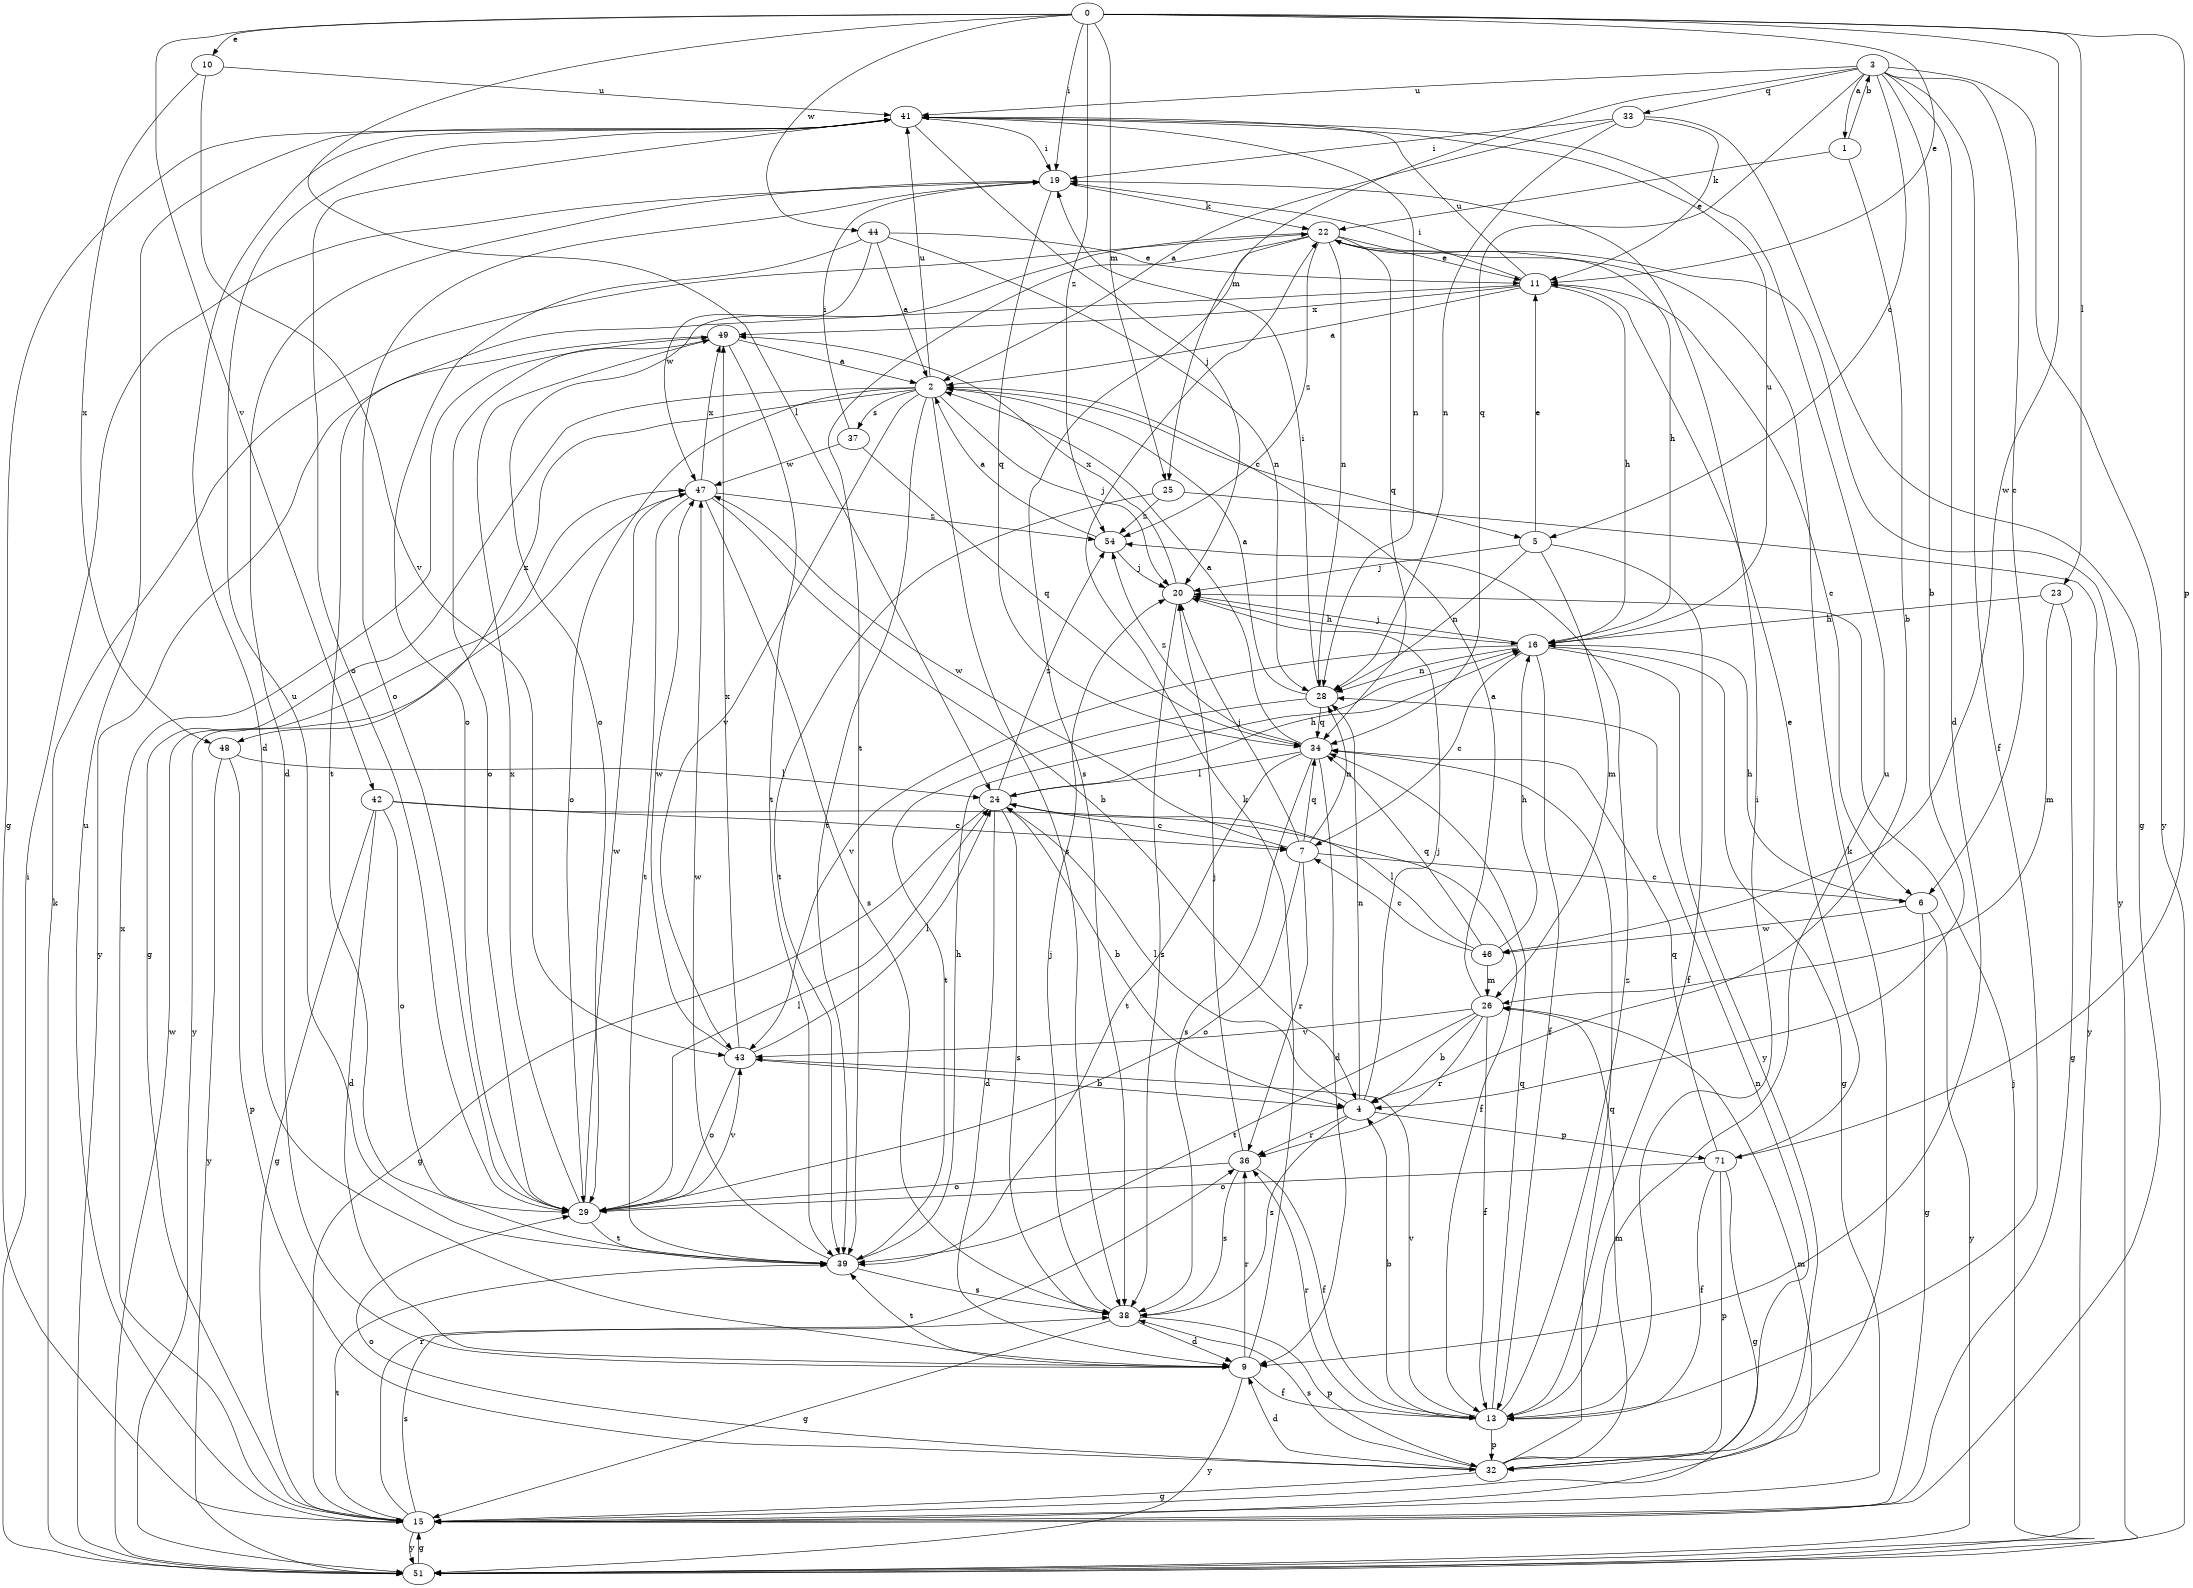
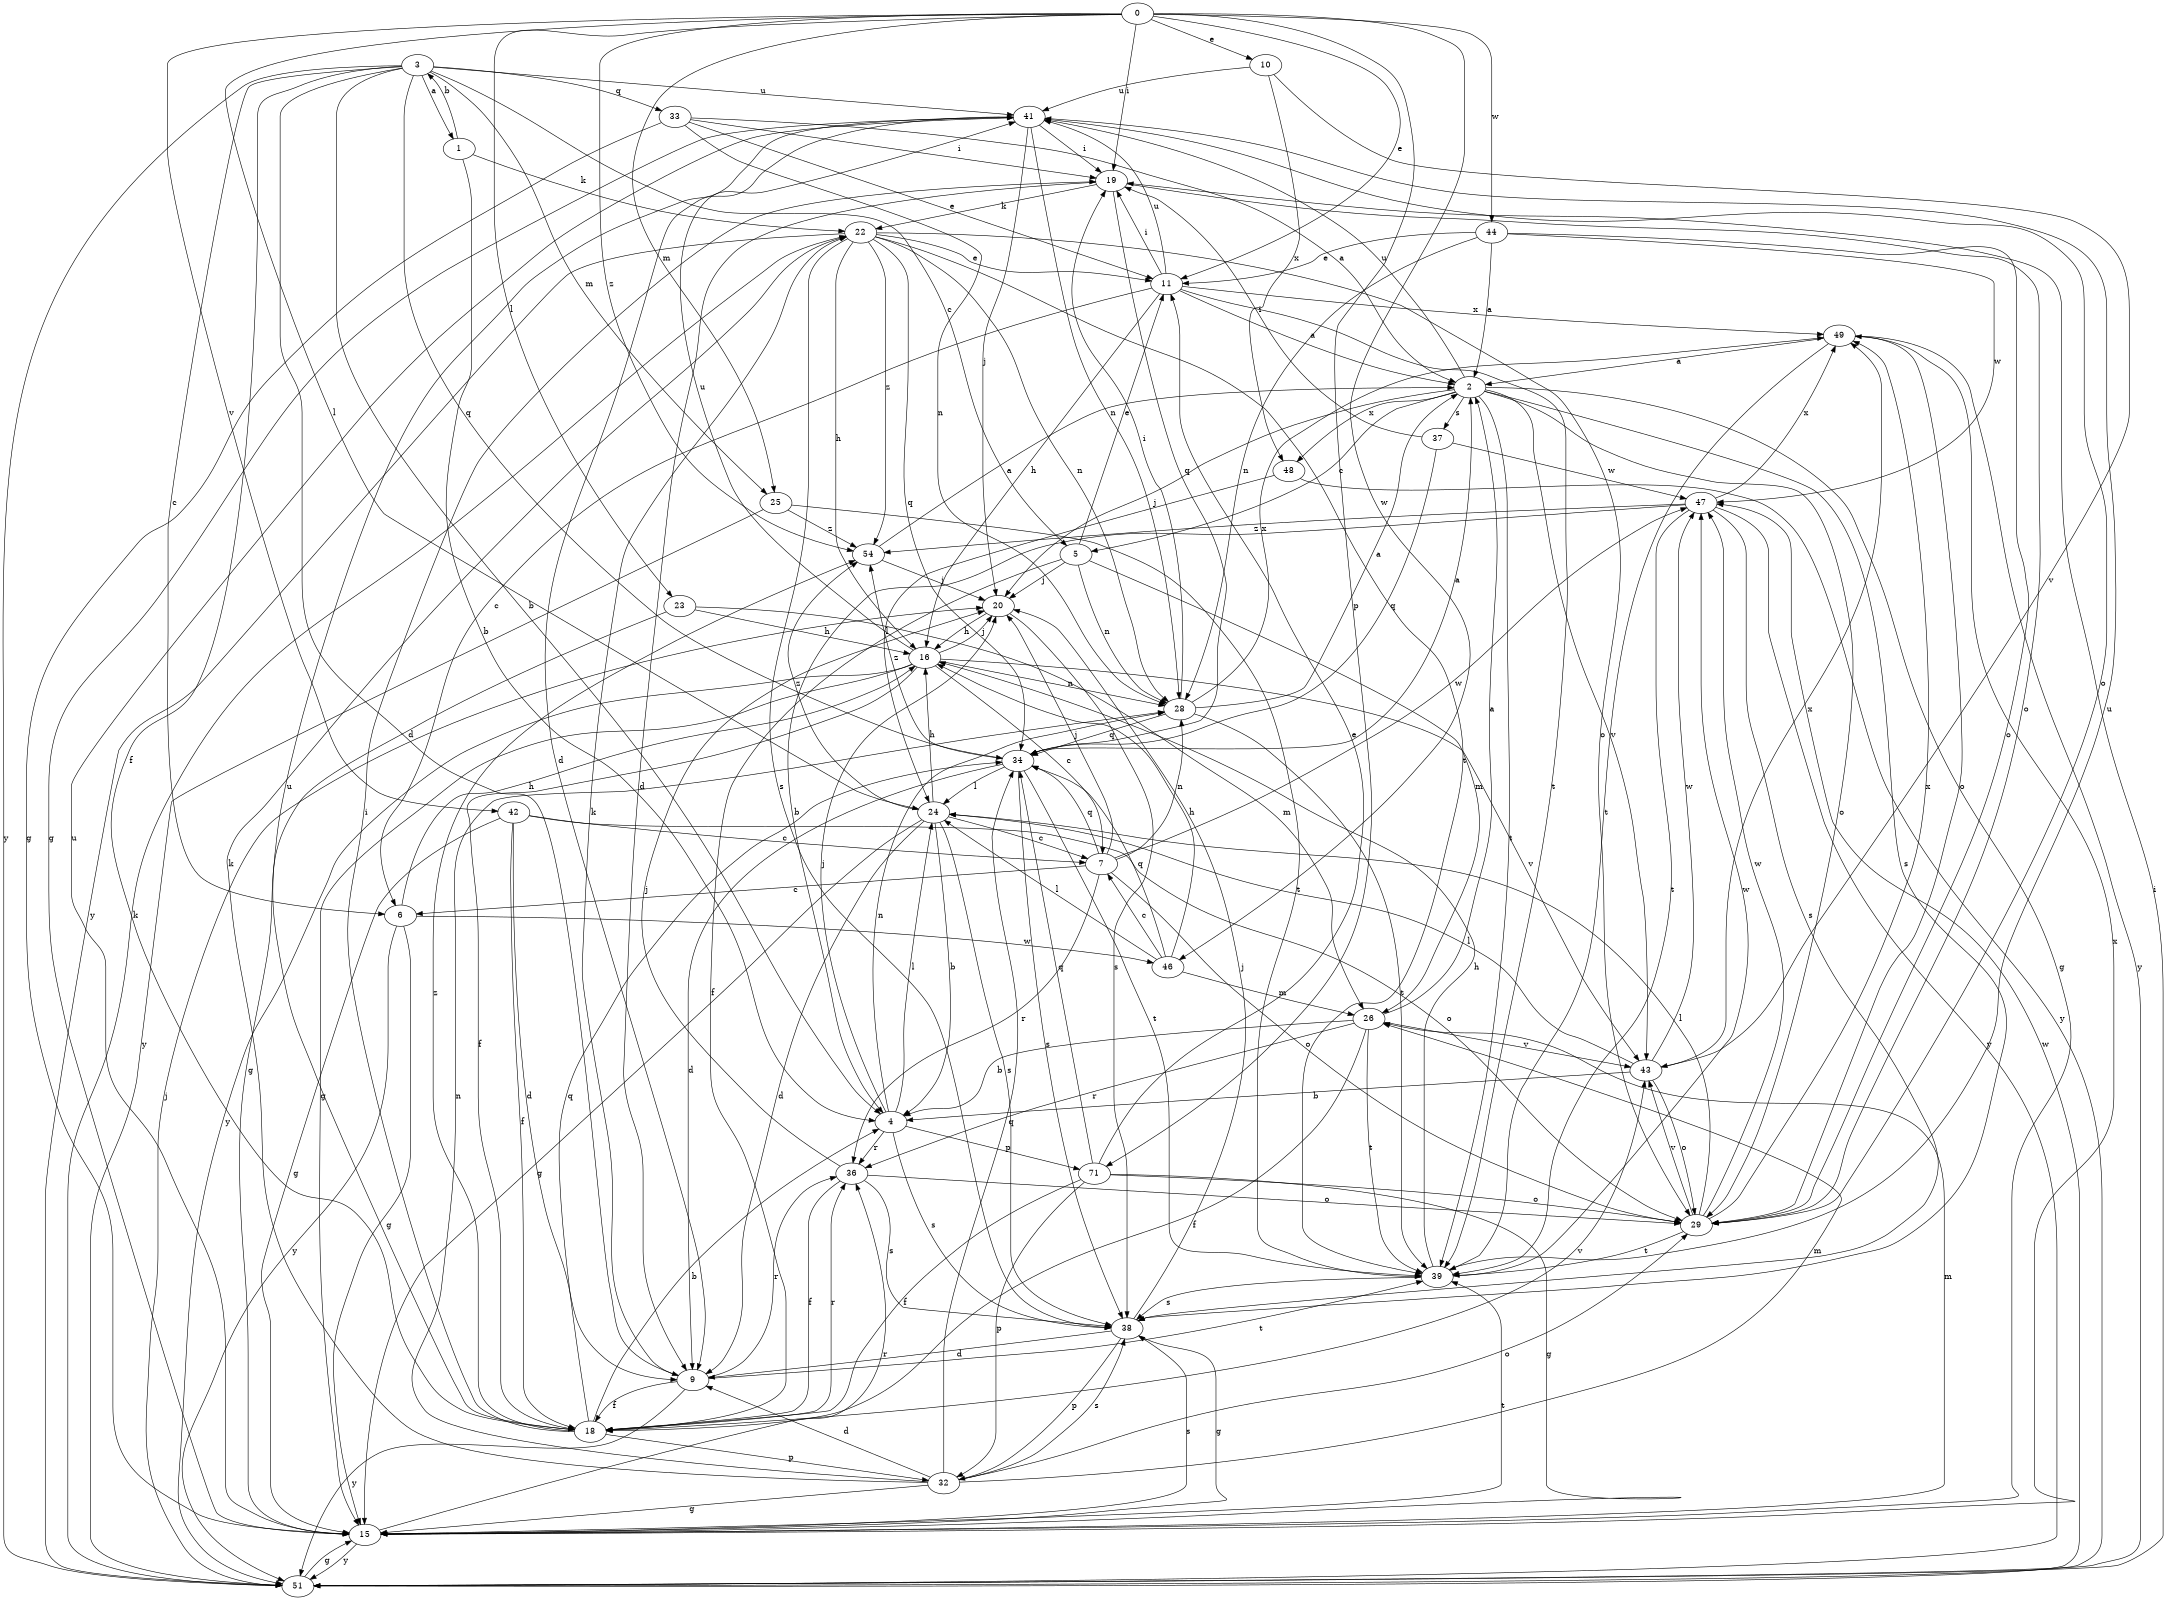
edge "20" -> "49": now "28" -> "49"
edge "16" -> "32": now "16" -> "51"
node "13": label "13" -> "18"
edge "48" -> "32": removed, label "p"
